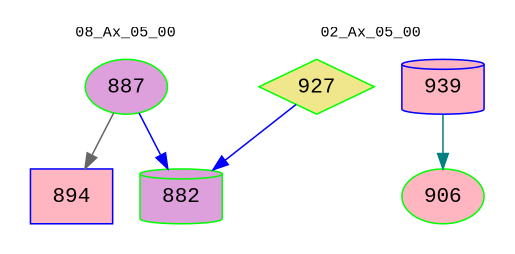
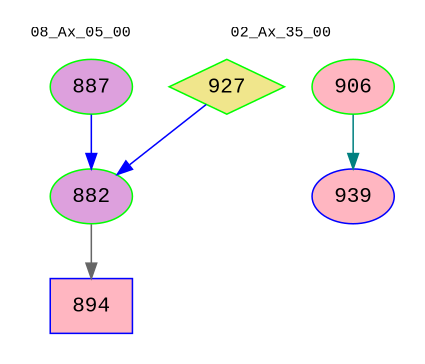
cluster "02_Ax_05_00": label "02_Ax_05_00" -> "02_Ax_35_00"
node "939": shape cylinder -> ellipse
edge "887" -> "894": now "882" -> "894"
edge "939" -> "906": reversed
node "882": shape cylinder -> ellipse
